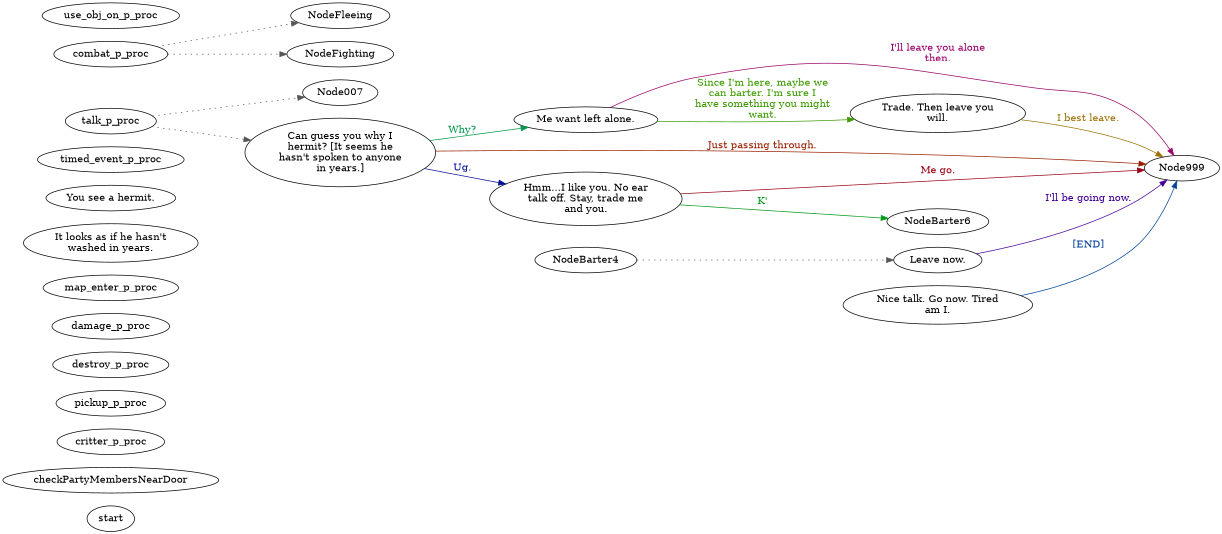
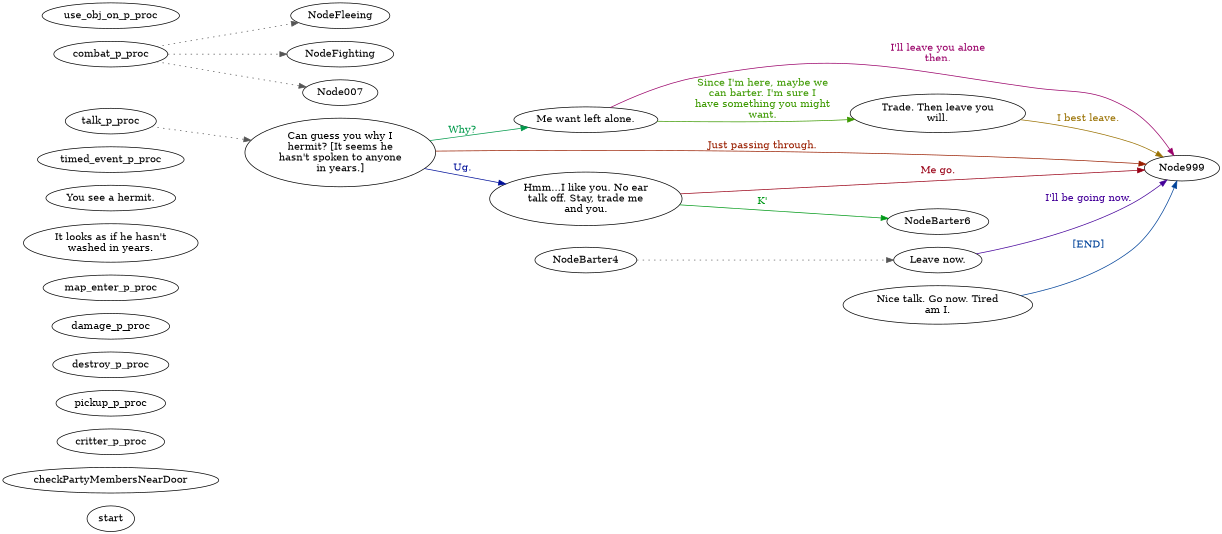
edge "talk_p_proc" -> "Node007": now "combat_p_proc" -> "Node007"
